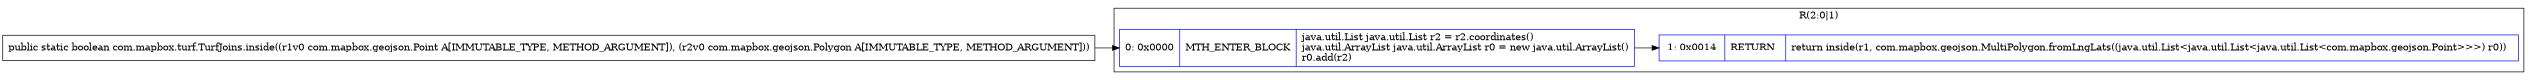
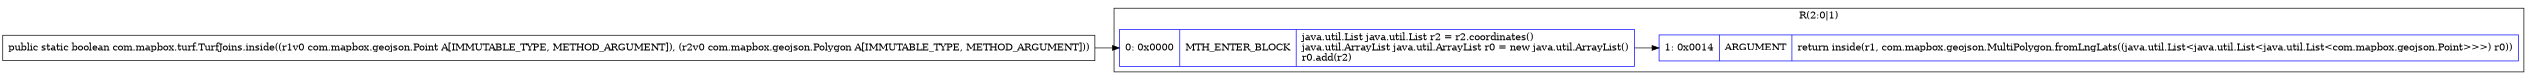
node "1: 0x0014": text "RETURN" -> "ARGUMENT"
